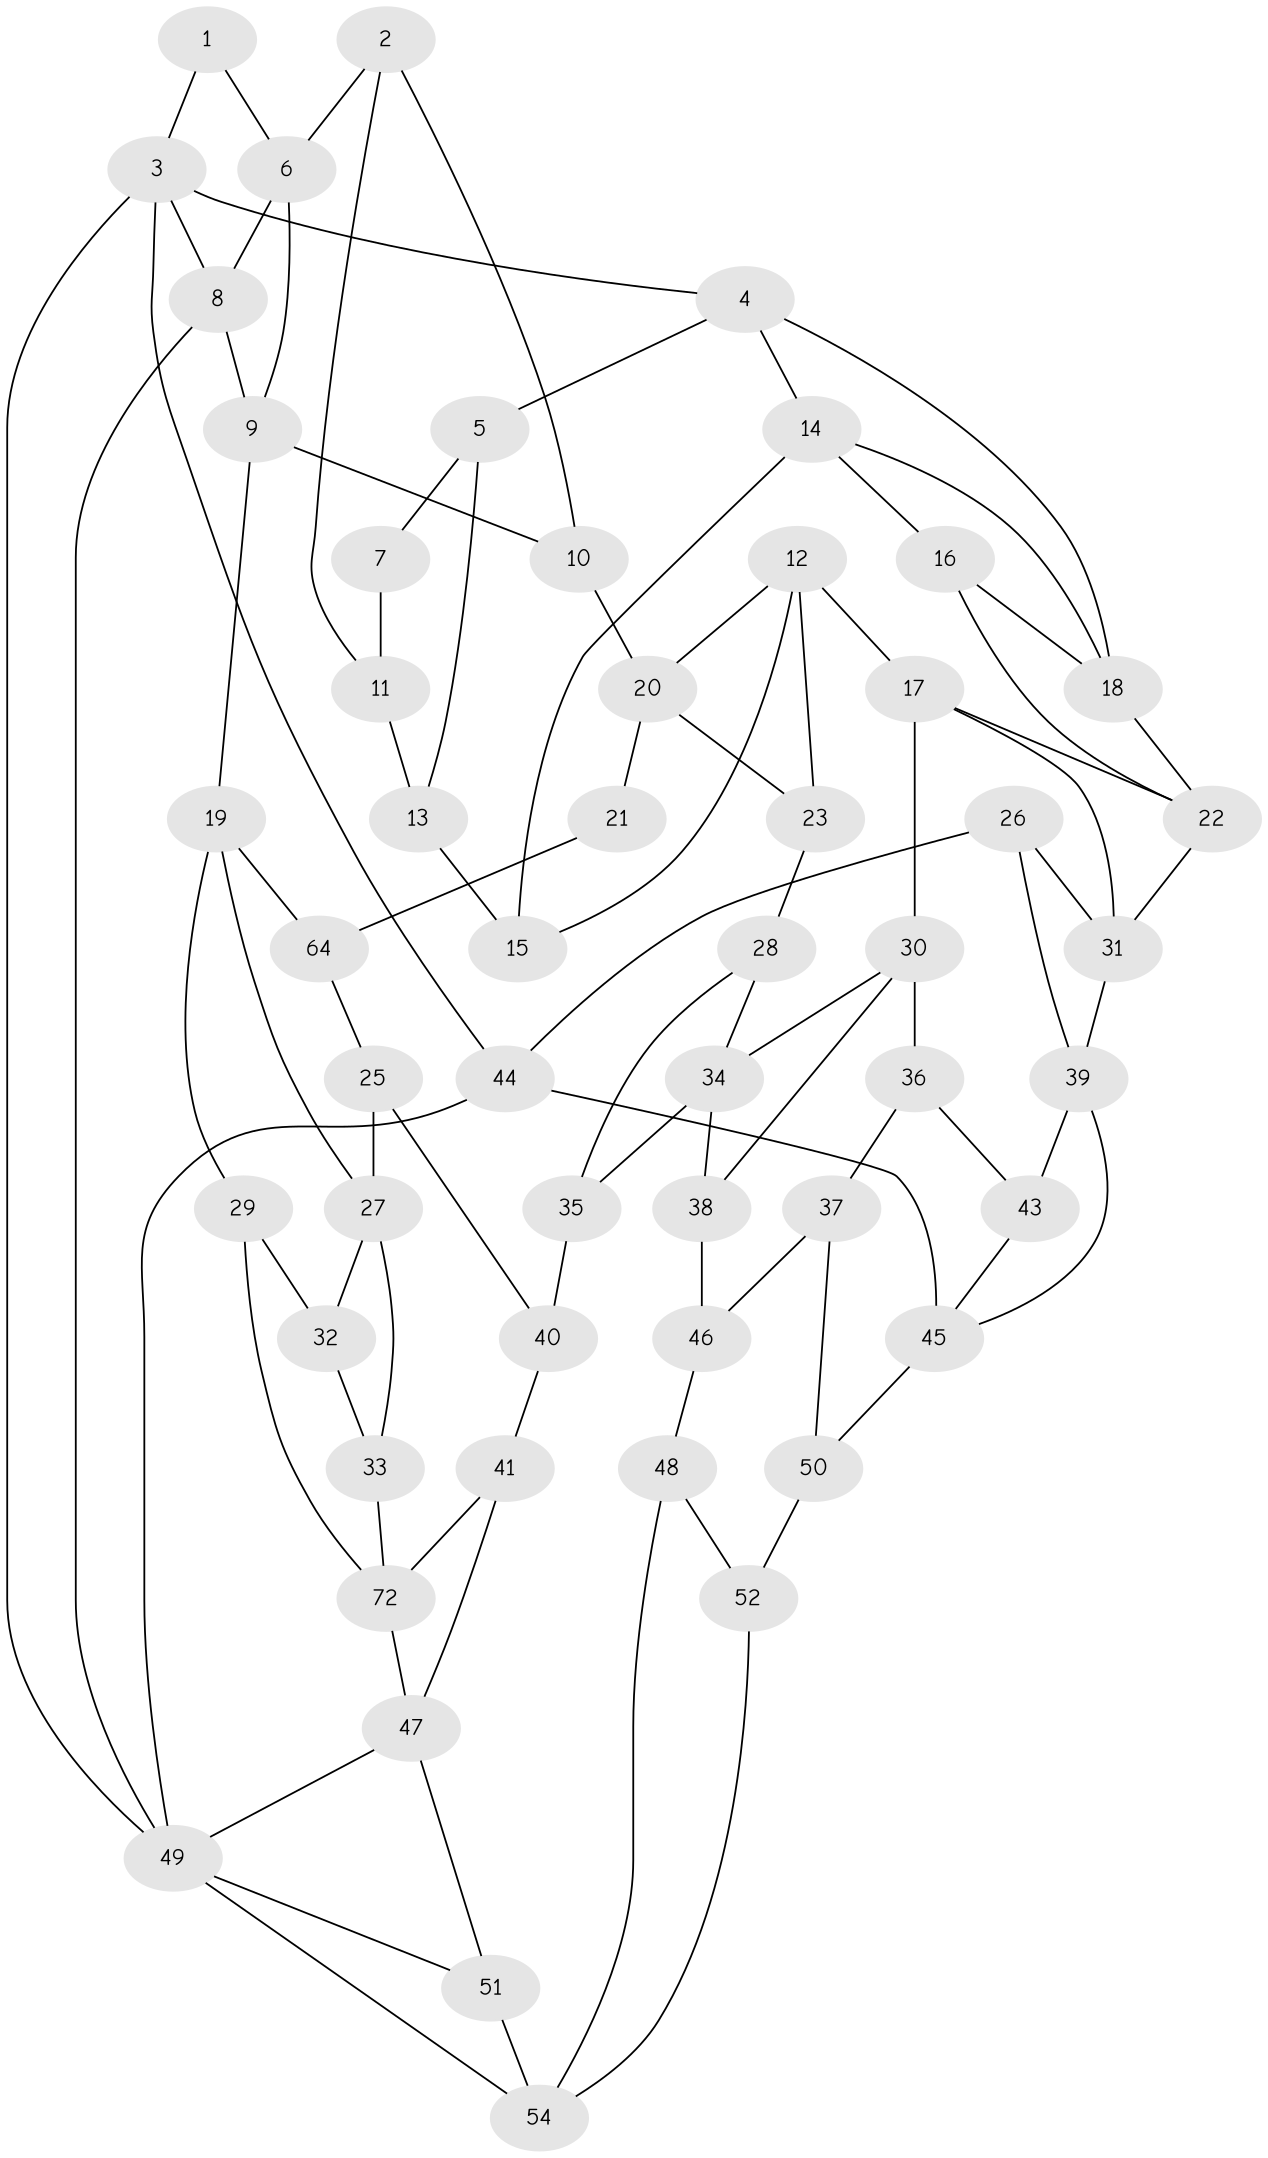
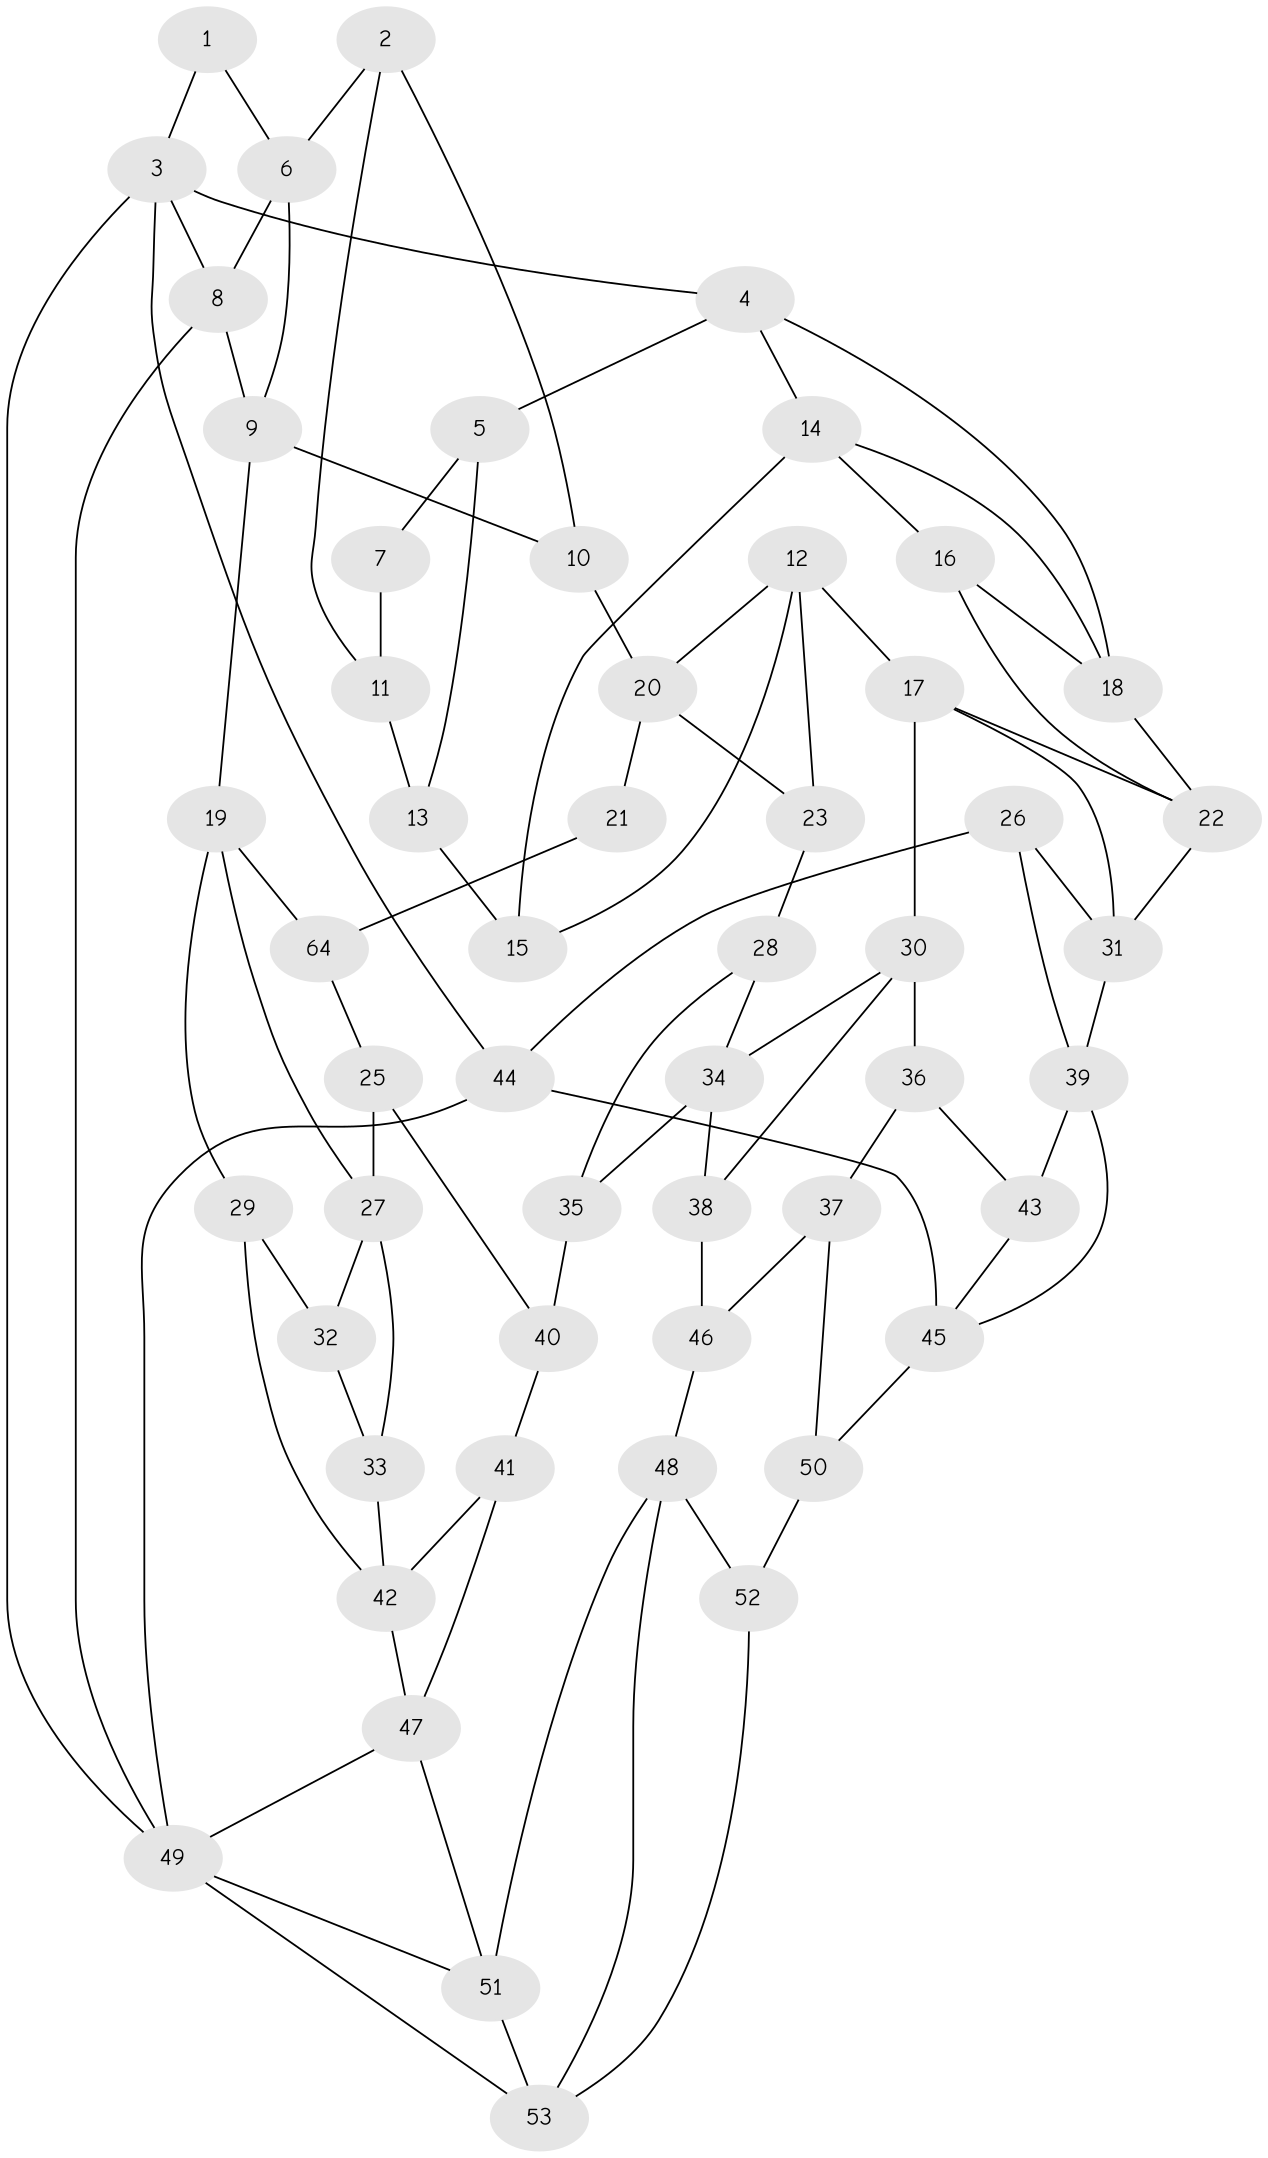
node "72": label "72" -> "42"
edge "48" -- "51": added
node "54": label "54" -> "53"
